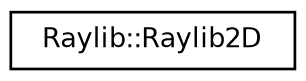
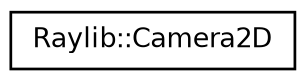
node "Raylib::Raylib2D": label "Raylib::Raylib2D" -> "Raylib::Camera2D"
